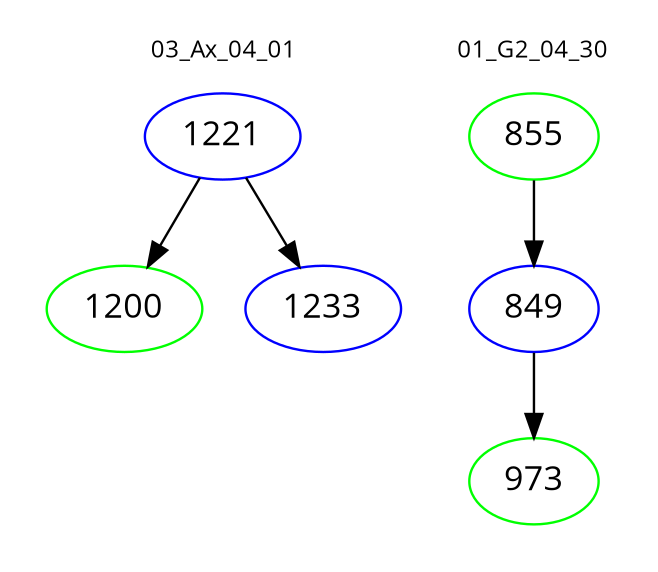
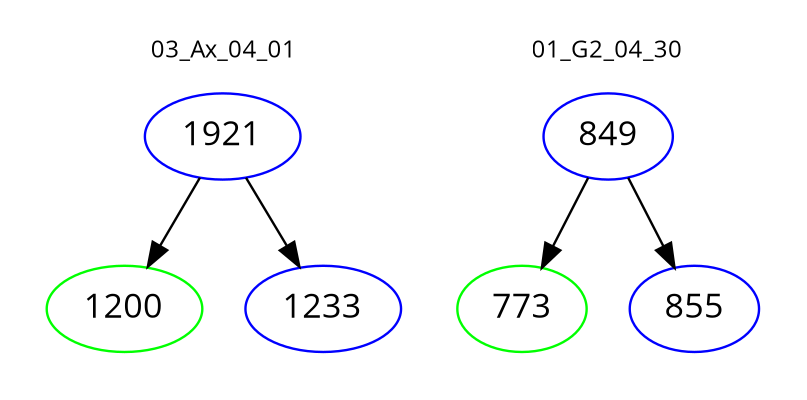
node "1221": label "1221" -> "1921"
node "855": color green -> blue
edge "855" -> "849": reversed
node "973": label "973" -> "773"
